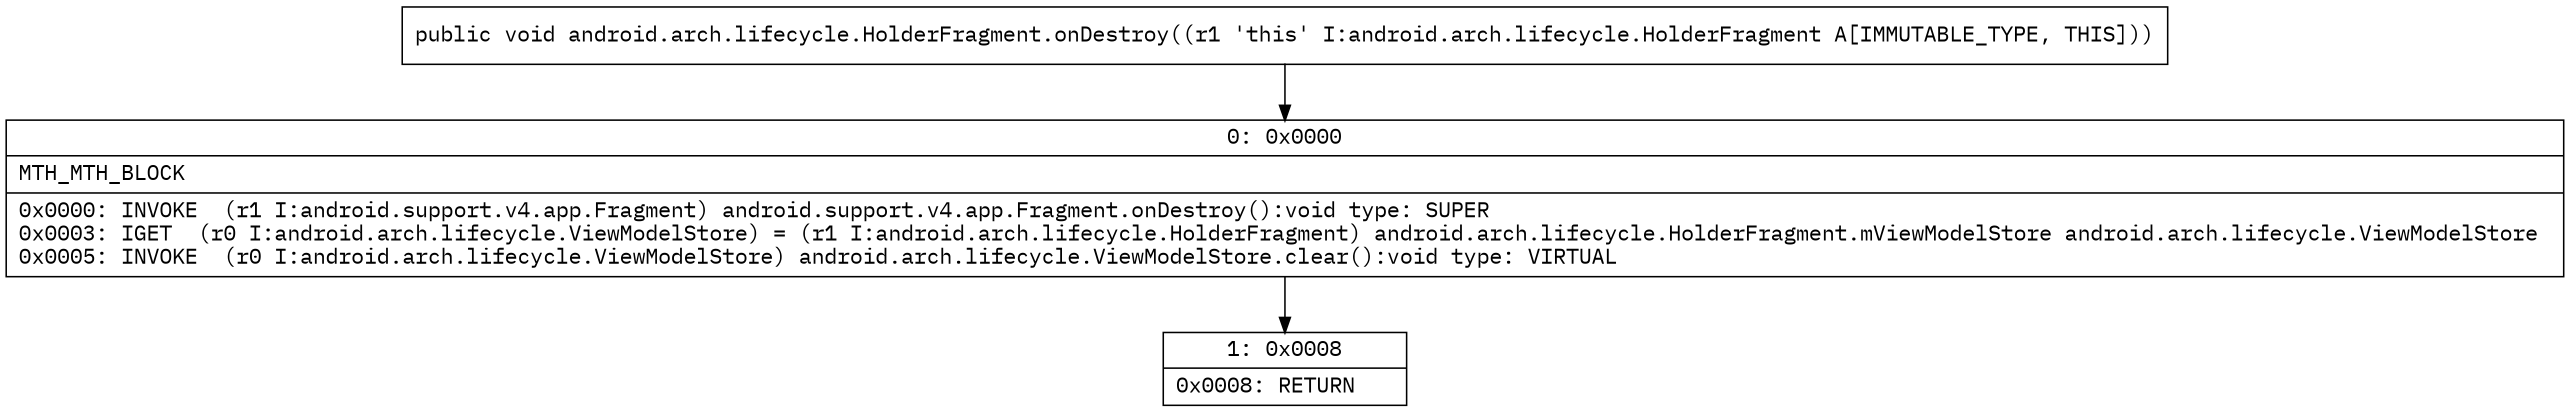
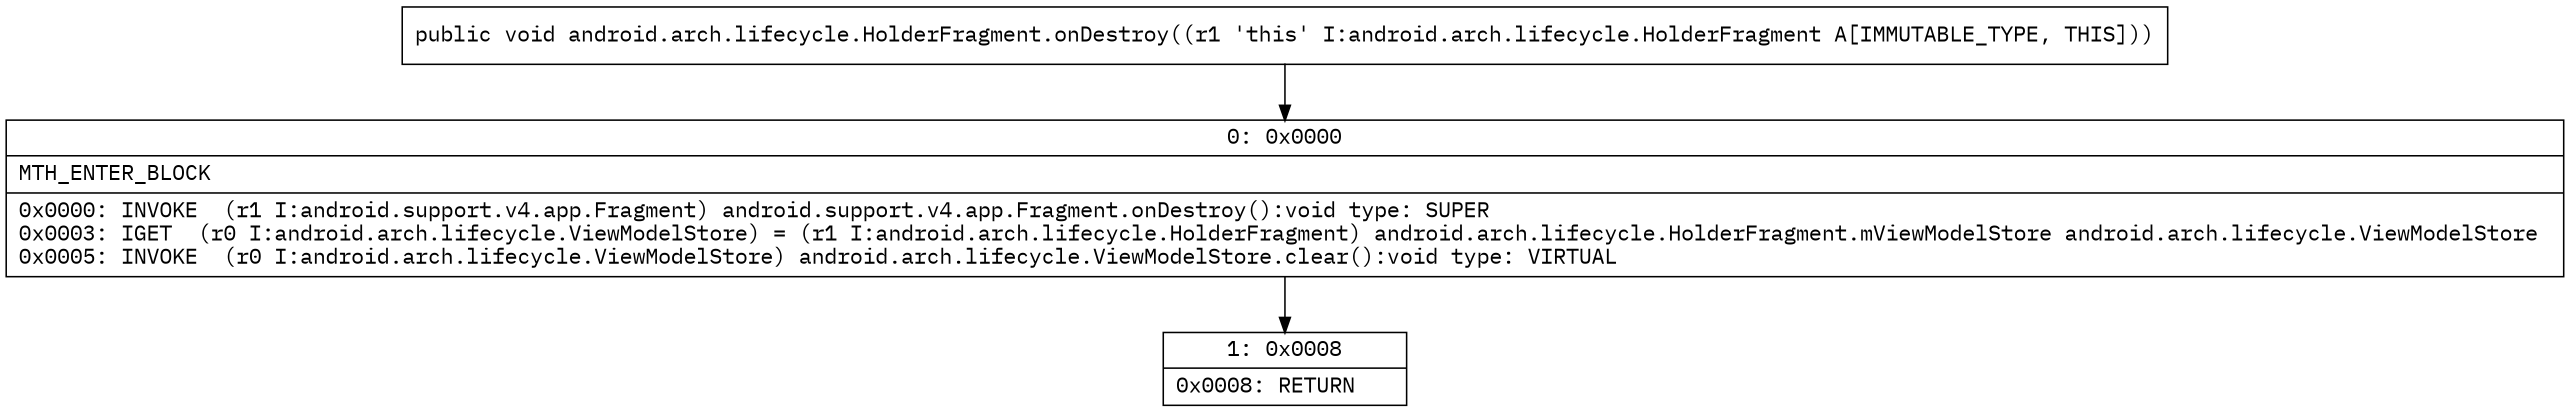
node "0: 0x0000": text "MTH_MTH_BLOCK" -> "MTH_ENTER_BLOCK"
